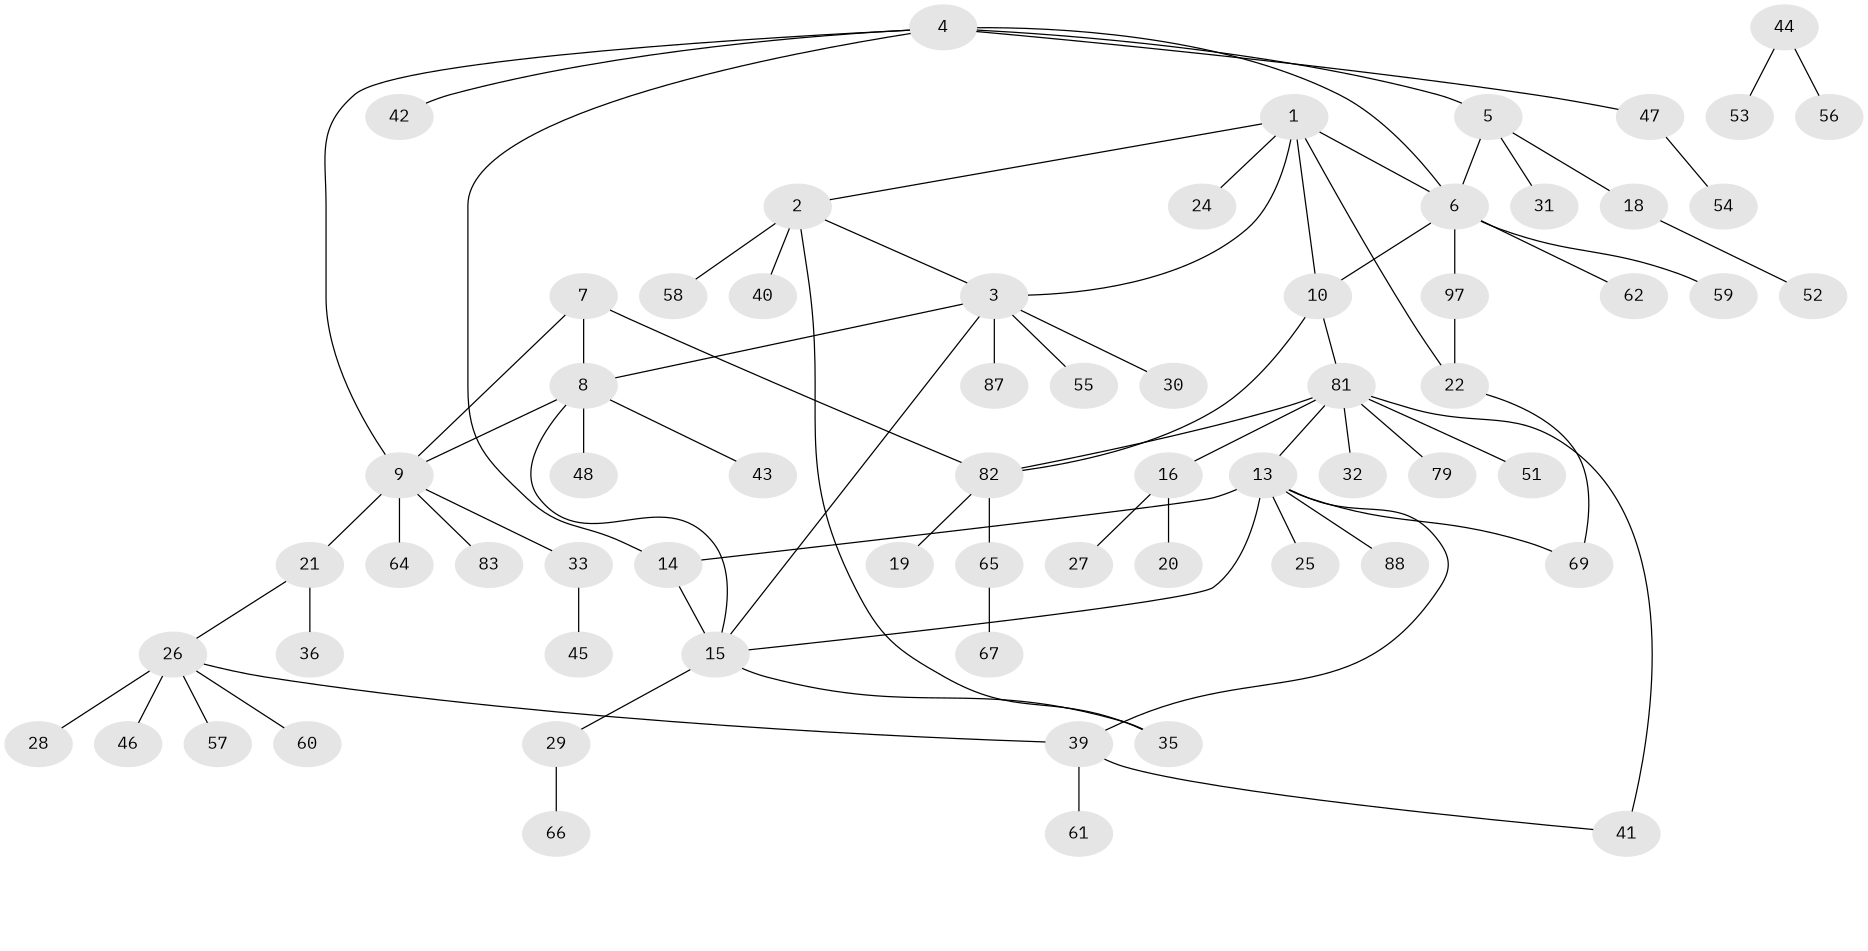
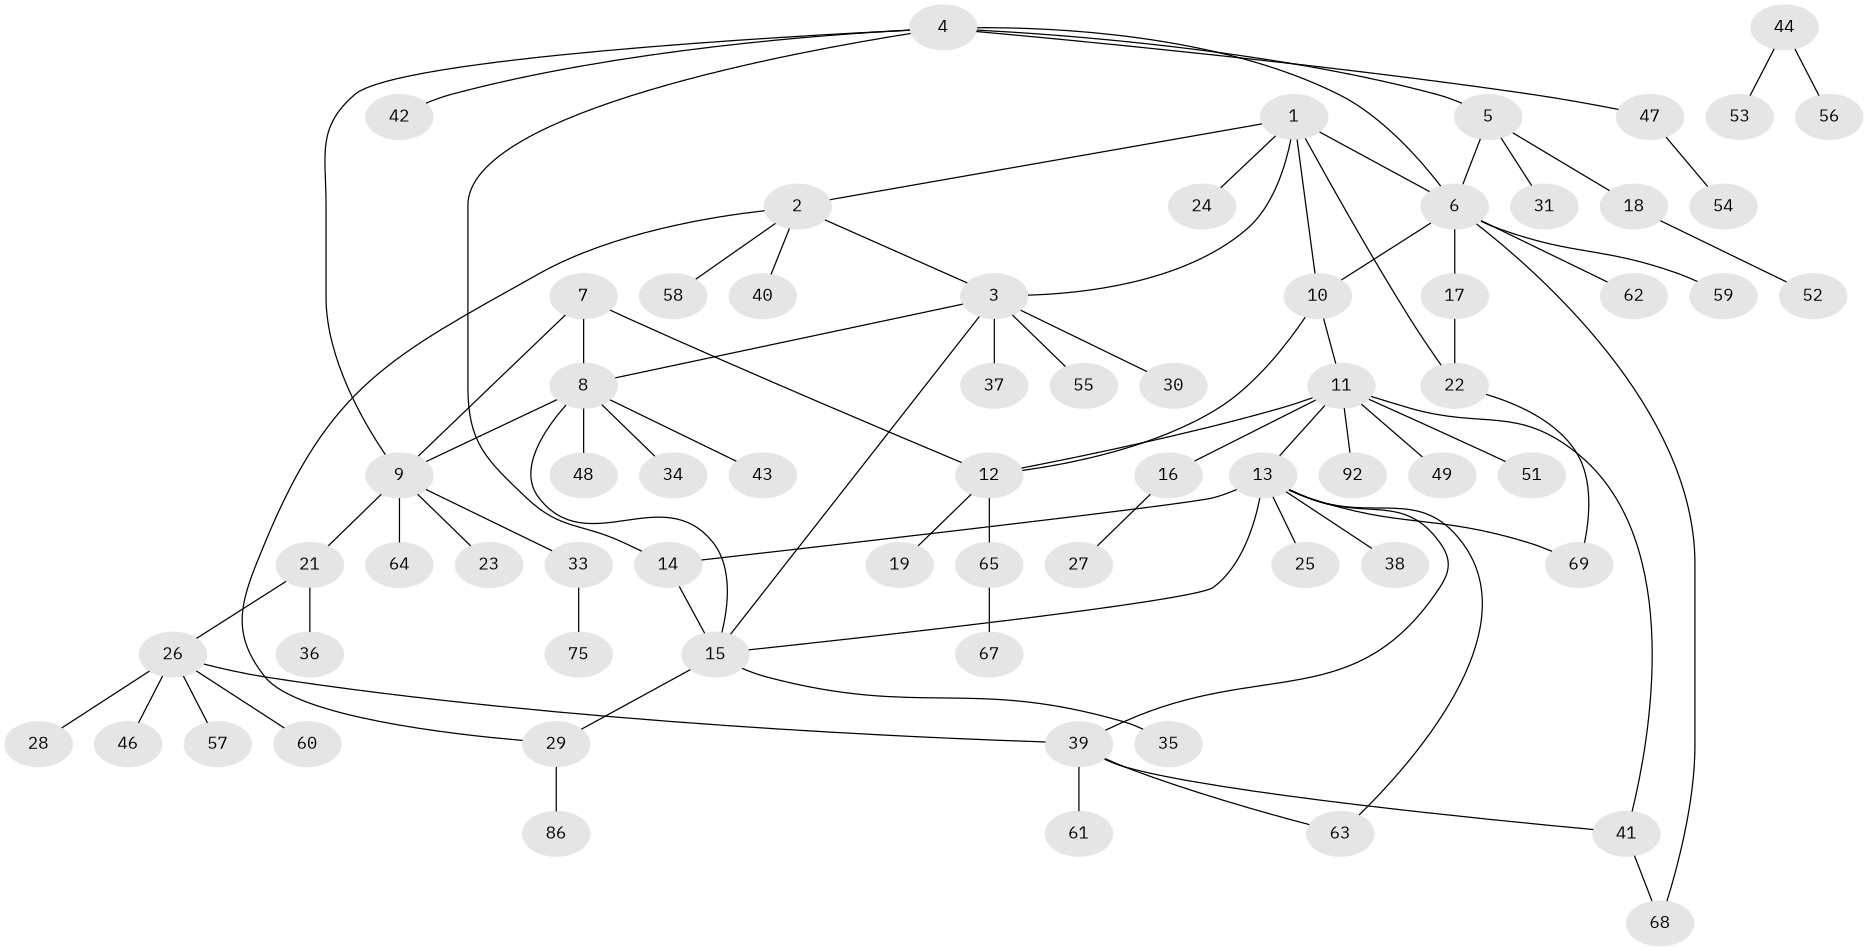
node "97": label "97" -> "17"
node "87": label "87" -> "37"
node "81": label "81" -> "11"
node "34": added
node "82": label "82" -> "12"
node "32": label "32" -> "92"
node "79": label "79" -> "49"
node "83": label "83" -> "23"
node "20": removed
node "88": label "88" -> "38"
edge "2" -- "35": now "2" -- "29"
node "45": label "45" -> "75"
node "66": label "66" -> "86"
node "63": added
node "68": added
